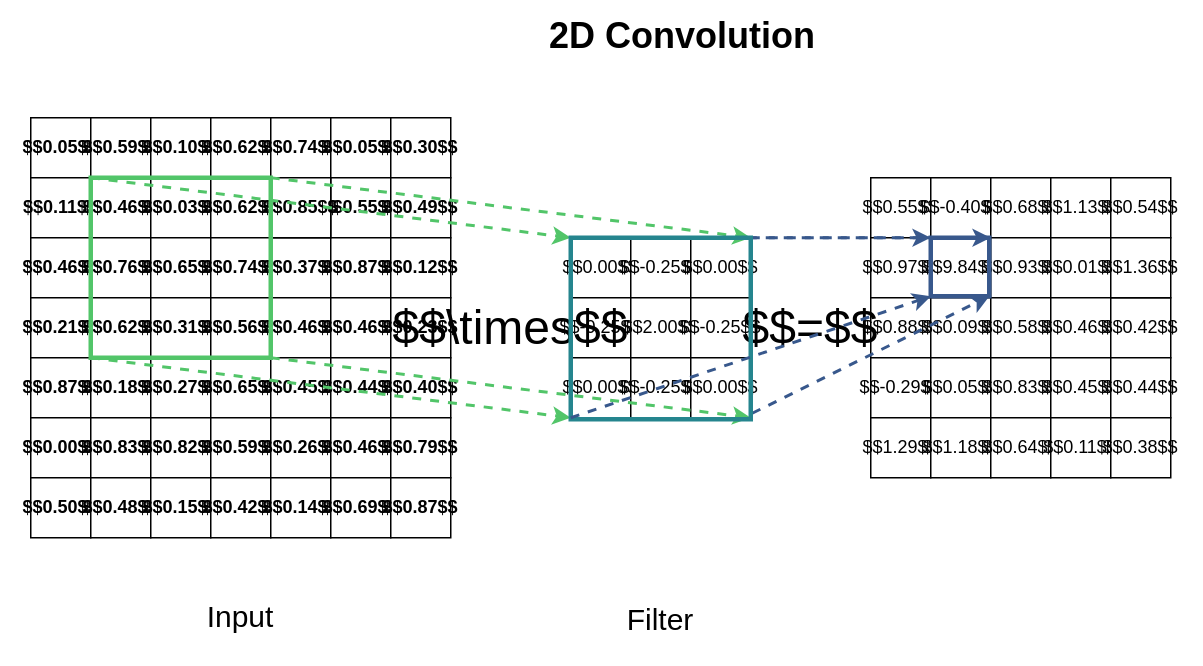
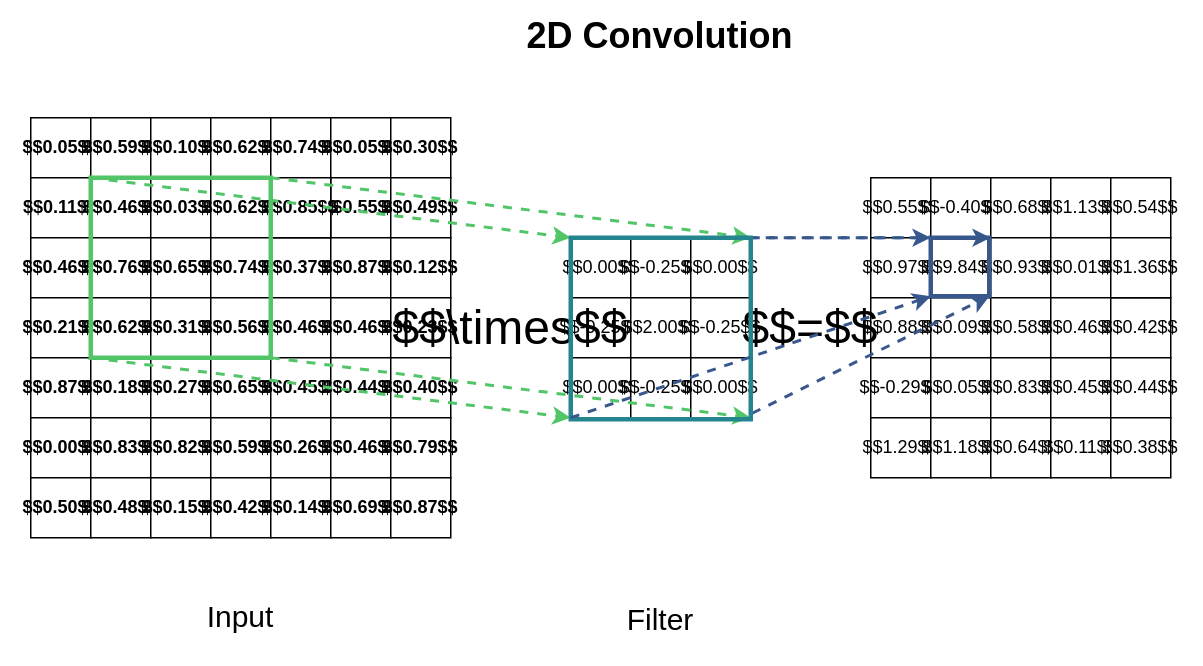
node "2D Convolution": moved (683, 47) -> (661, 47)
